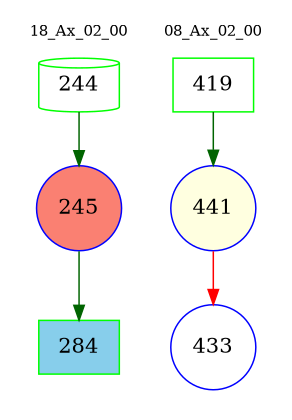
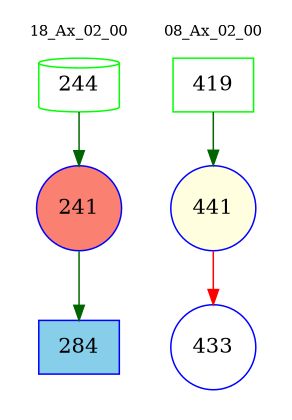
node "245": label "245" -> "241"
node "284": color green -> blue
